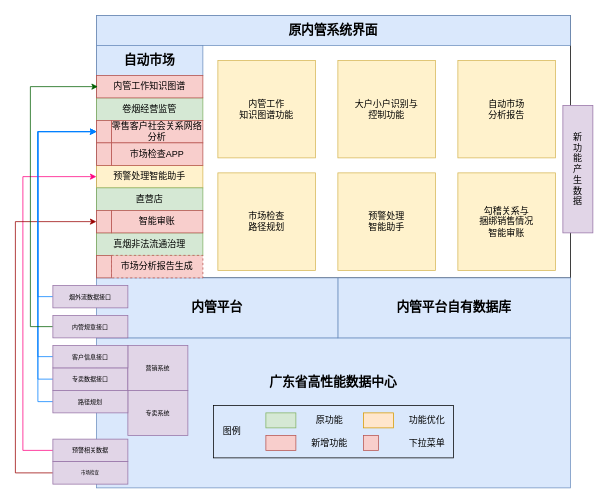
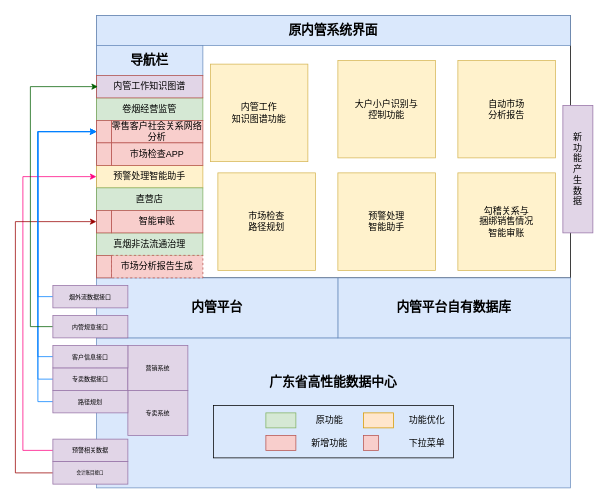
node "自动市场": label "自动市场" -> "导航栏"
node "内管工作知识图谱": fillcolor #f8cecc -> #e1d5e7
node "内管工作 知识图谱功能": moved (267, 109) -> (259, 113)
node "图例": removed
node "市场检查": label "市场检查" -> "会计账目接口"
